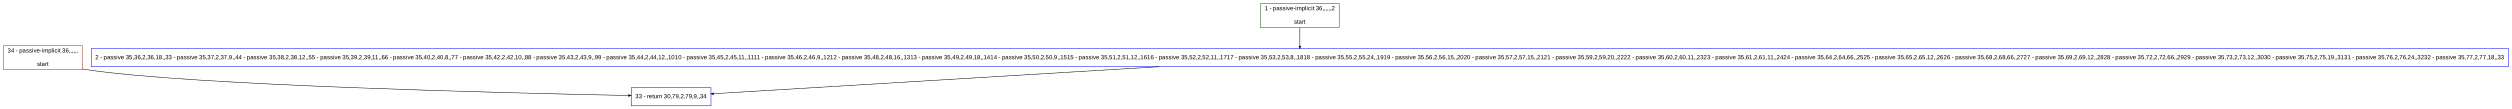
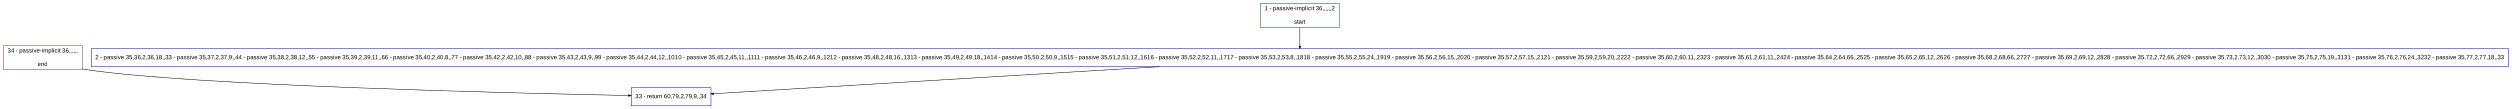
node "34 - passive-implicit 36,,,,,, start": label "34 - passive-implicit 36,,,,,, start" -> "34 - passive-implicit 36,,,,,, end"
node "33 - return 30,79,2,79,9,,34": label "33 - return 30,79,2,79,9,,34" -> "33 - return 60,79,2,79,9,,34"
